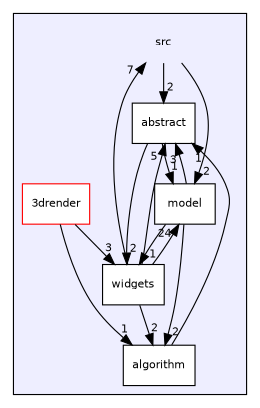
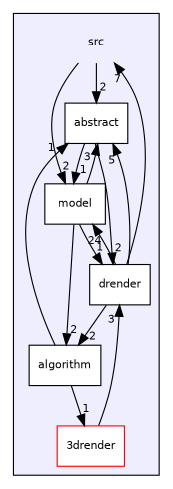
node "widgets": label "widgets" -> "drender"
edge "3drender" -> "algorithm": reversed
